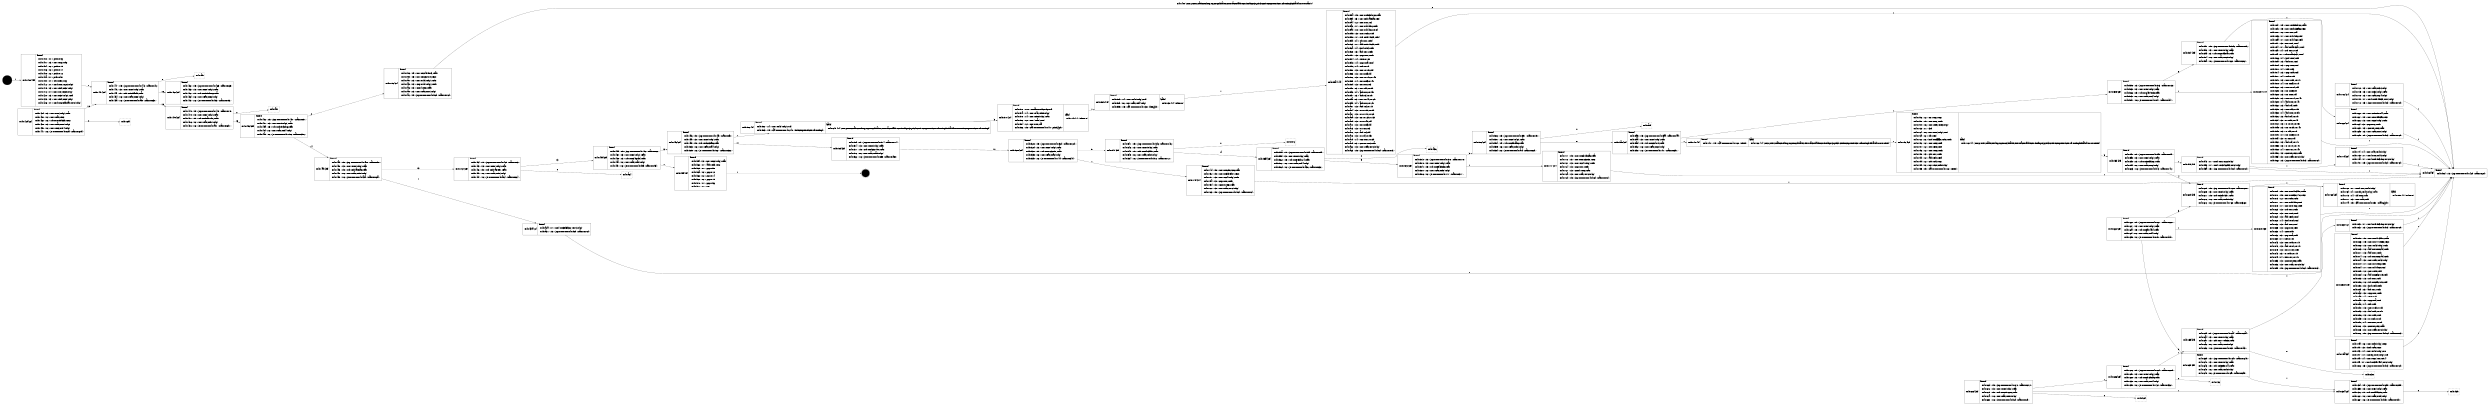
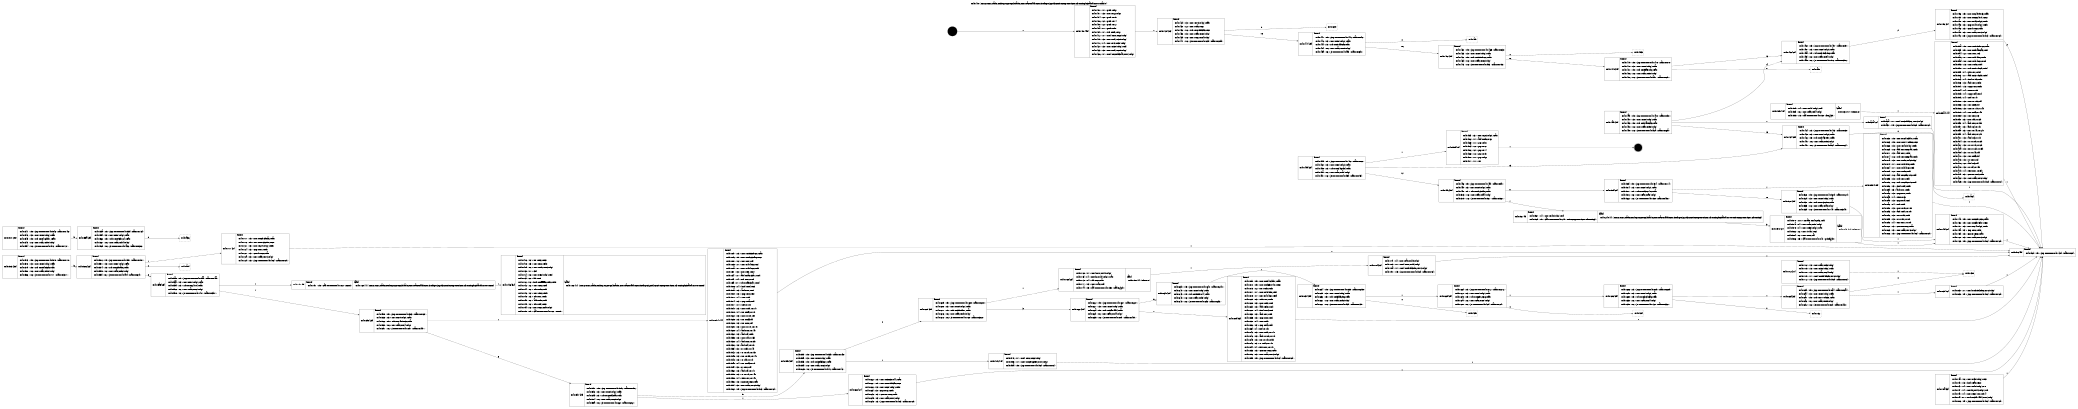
node "0x401b93": added
edge "0x401400 [45]" -> "0x401447 [25]": now "0x401400 [45]" -> "0x40142d [26]"
edge "0x401447 [25]" -> "0x401479 [25]": now "0x401460 [25]" -> "0x401479 [25]"
edge "0x401970 [27]" -> "0x40198b [15]": now "0x401970 [27]" -> "0x40174d [27]"
edge "0x401702 [21]" -> "0x401bcd [5]": now "0x401702 [21]" -> "0x4016b8"
node "0x401b72": removed
edge "0x401492 [25]" -> "0x4014ab [25]": reversed
edge "0x401528 [25]" -> "0x401541 [25]": removed, label "9"
edge "0x401541 [25]" -> "0x40155a [25]": label " 14" -> " 9"
edge "0x4017b6 [52]" -> "0x4015f0 [25]": now "0x4015d7 [25]" -> "0x4015f0 [25]"
edge "0x40155a [25]" -> "0x401573 [25]": removed, label "9"
edge "0x4014c4 [25]" -> "0x4014dd [25]": reversed
edge "0x401573 [25]" -> "0x401717 [27]": now "0x40158c [25]" -> "0x401717 [27]"
edge "0x401b4c [19]" -> "0x40177f [23]": now "0x401768 [23]" -> "0x40177f [23]"
edge "0x40150f [25]" -> "0x40185e [109]": added, label "1"
edge "0x401622 [25]" -> "0x401609 [25]": reversed
edge "0x40166d [25]" -> "0x401654 [25]": reversed
